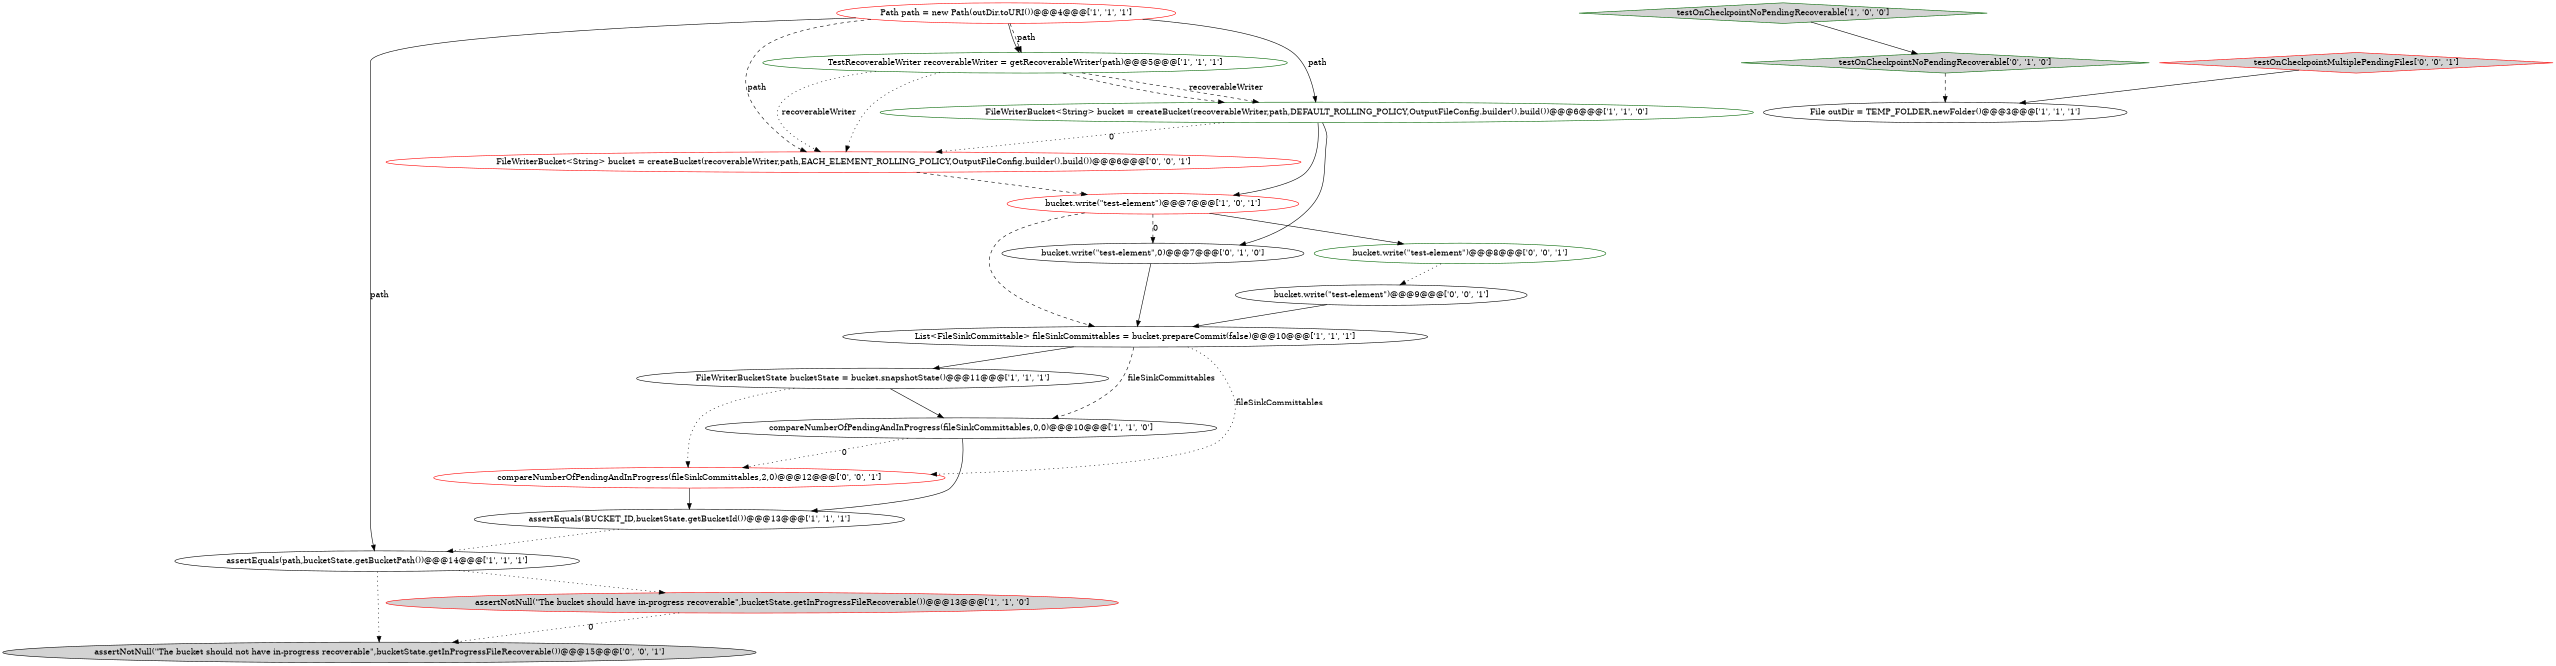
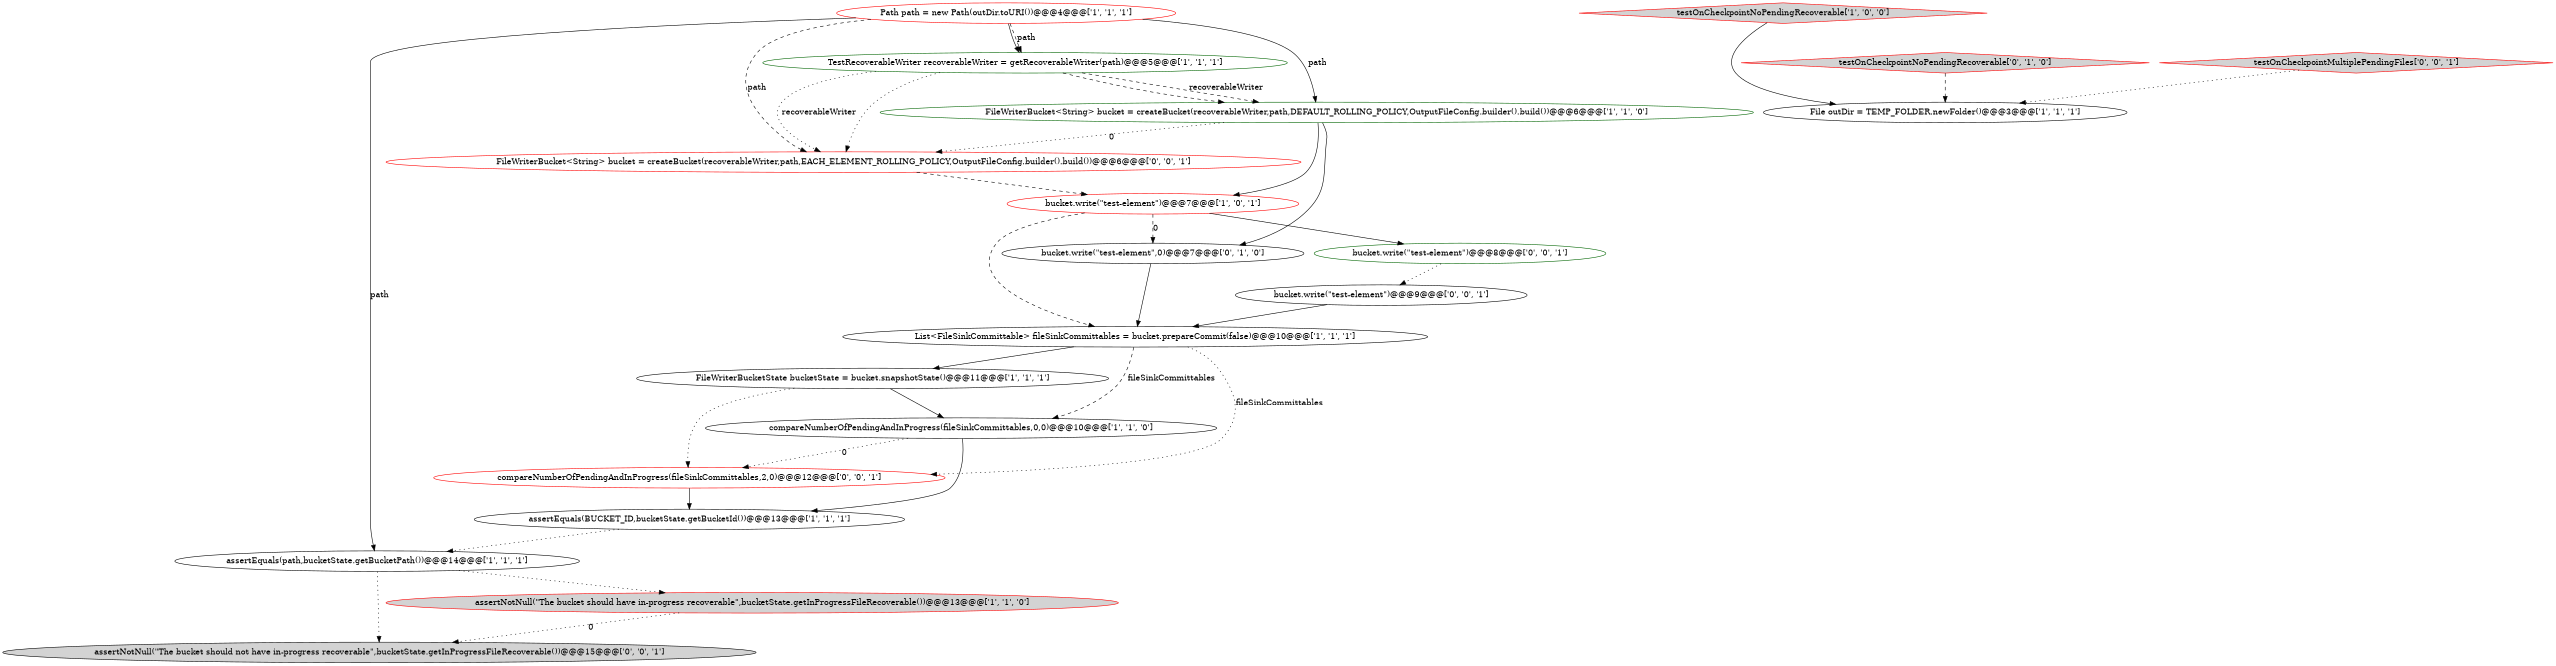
node "testOnCheckpointNoPendingRecoverable['1', '0', '0']": color darkgreen -> red
edge "testOnCheckpointNoPendingRecoverable['1', '0', '0']" -> "testOnCheckpointNoPendingRecoverable['0', '1', '0']": now "testOnCheckpointNoPendingRecoverable['1', '0', '0']" -> "File outDir = TEMP_FOLDER.newFolder()@@@3@@@['1', '1', '1']"
node "testOnCheckpointNoPendingRecoverable['0', '1', '0']": color darkgreen -> red
edge "testOnCheckpointMultiplePendingFiles['0', '0', '1']" -> "File outDir = TEMP_FOLDER.newFolder()@@@3@@@['1', '1', '1']": style solid -> dotted
